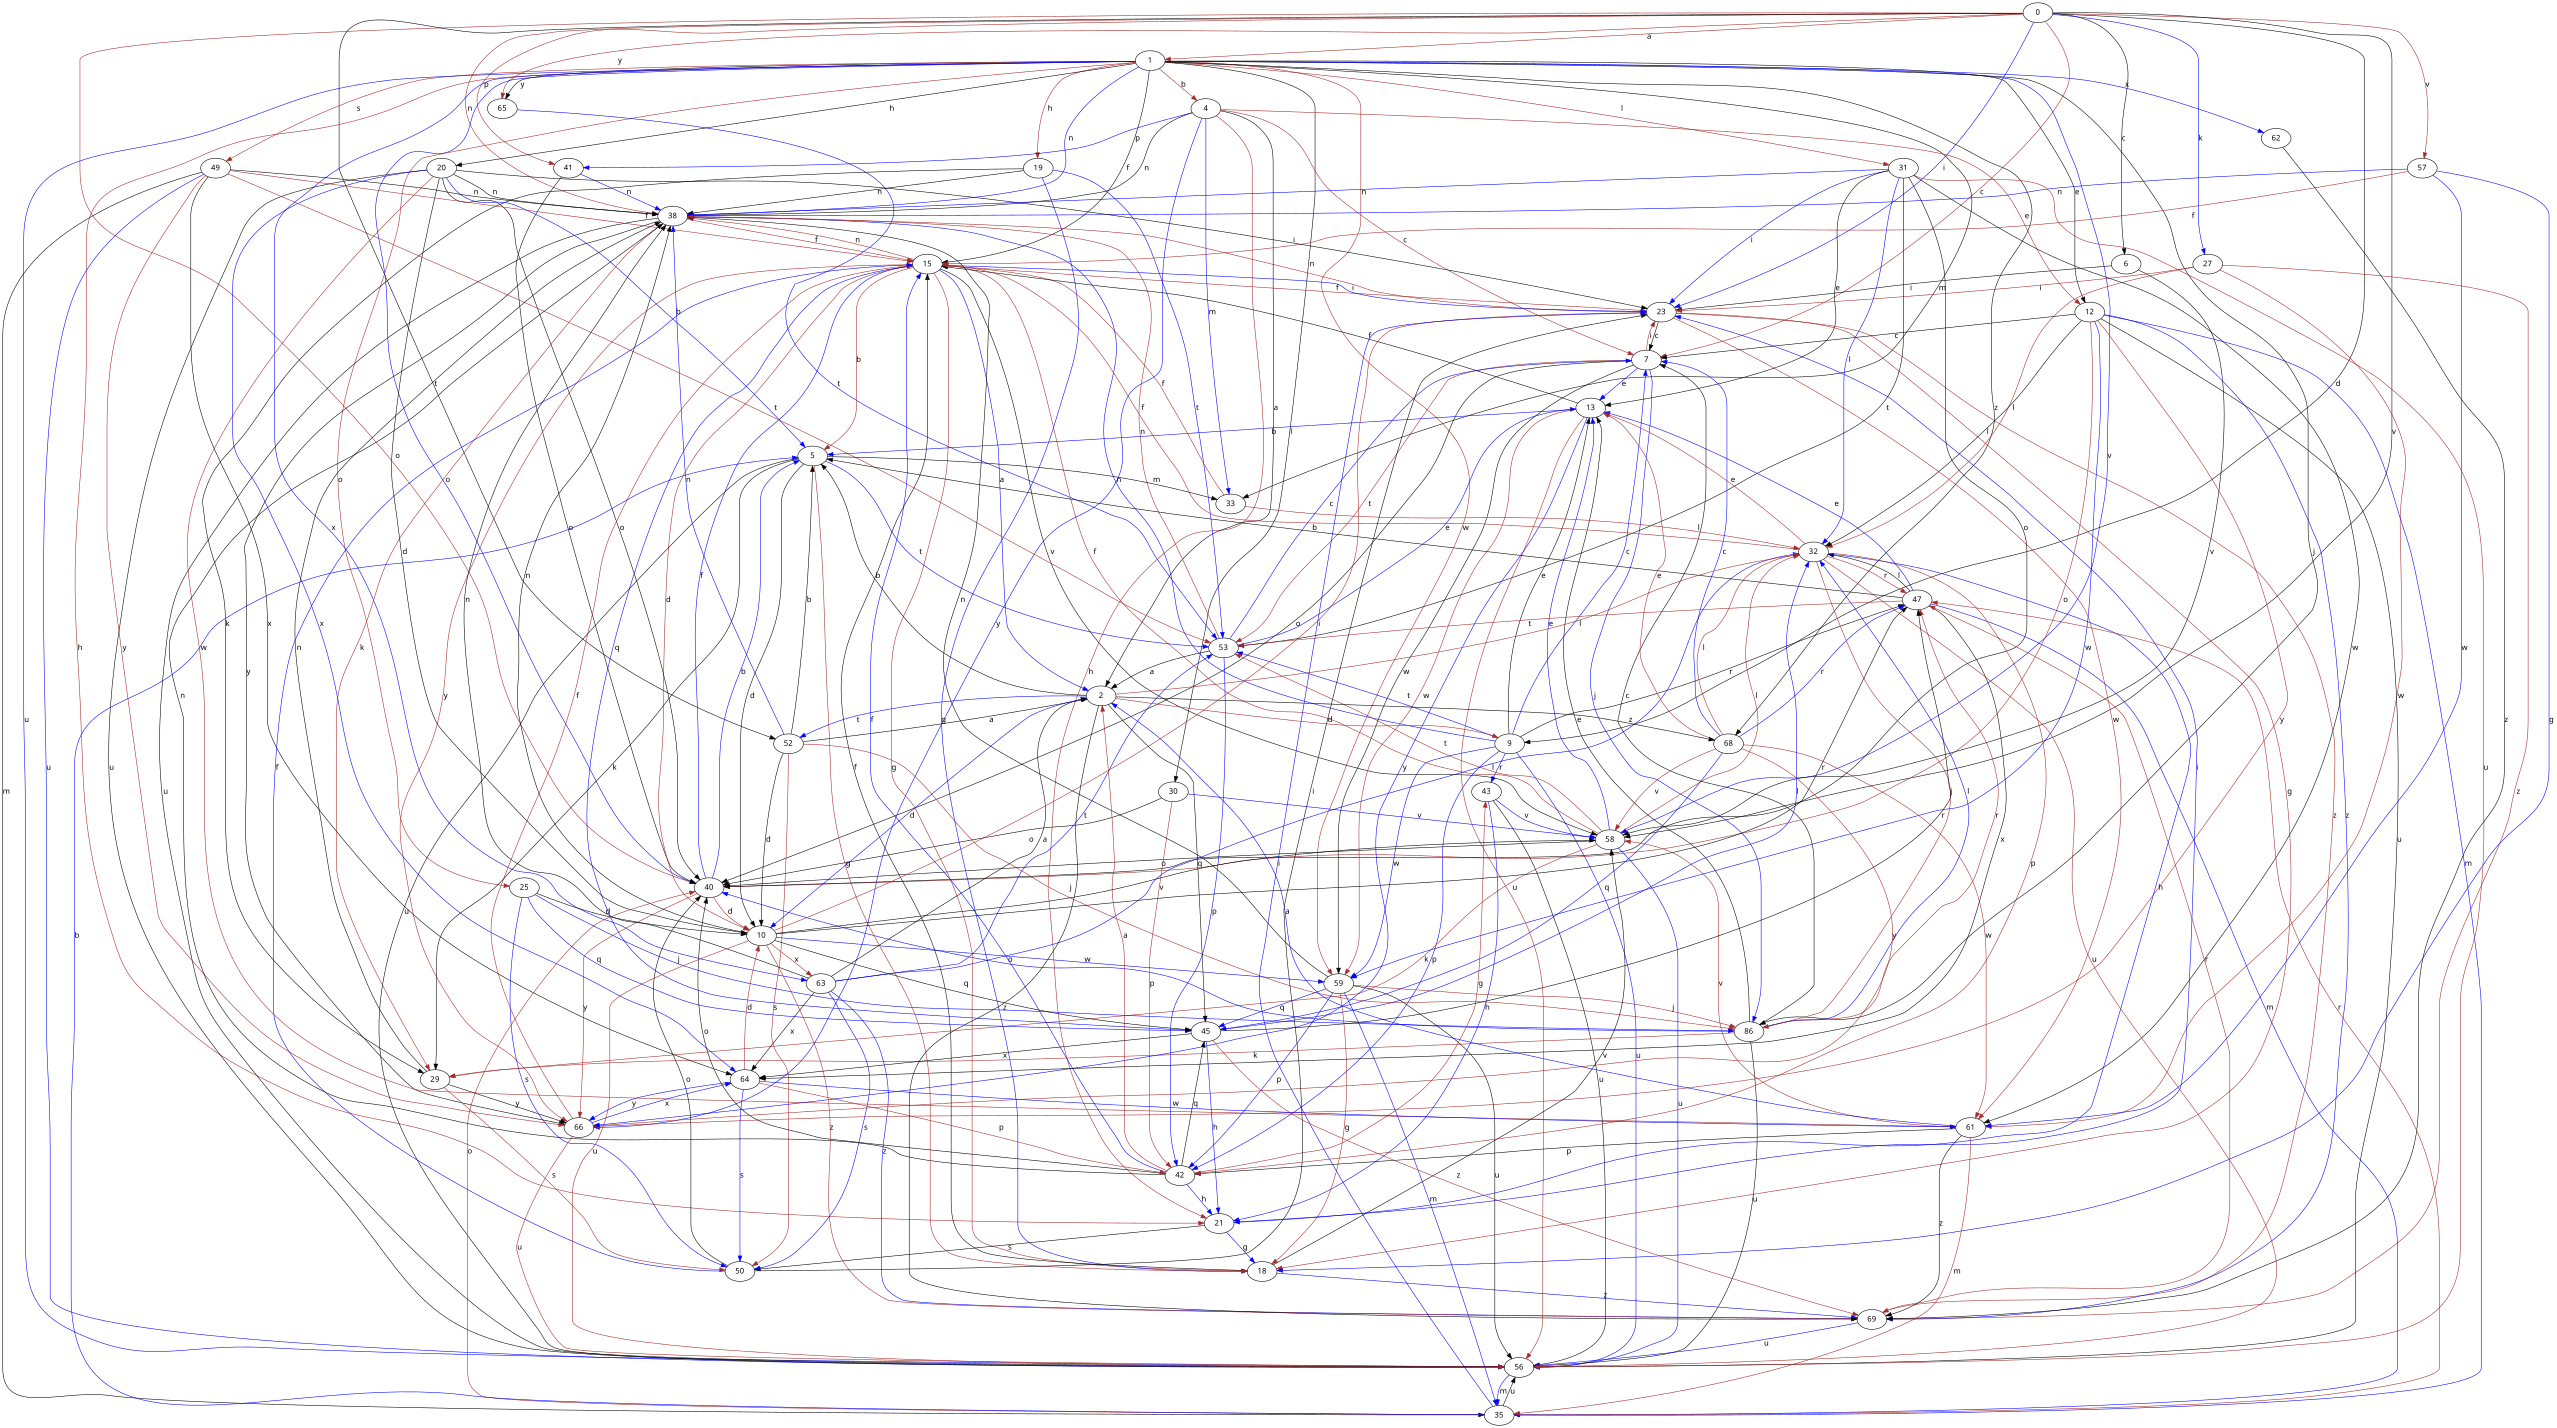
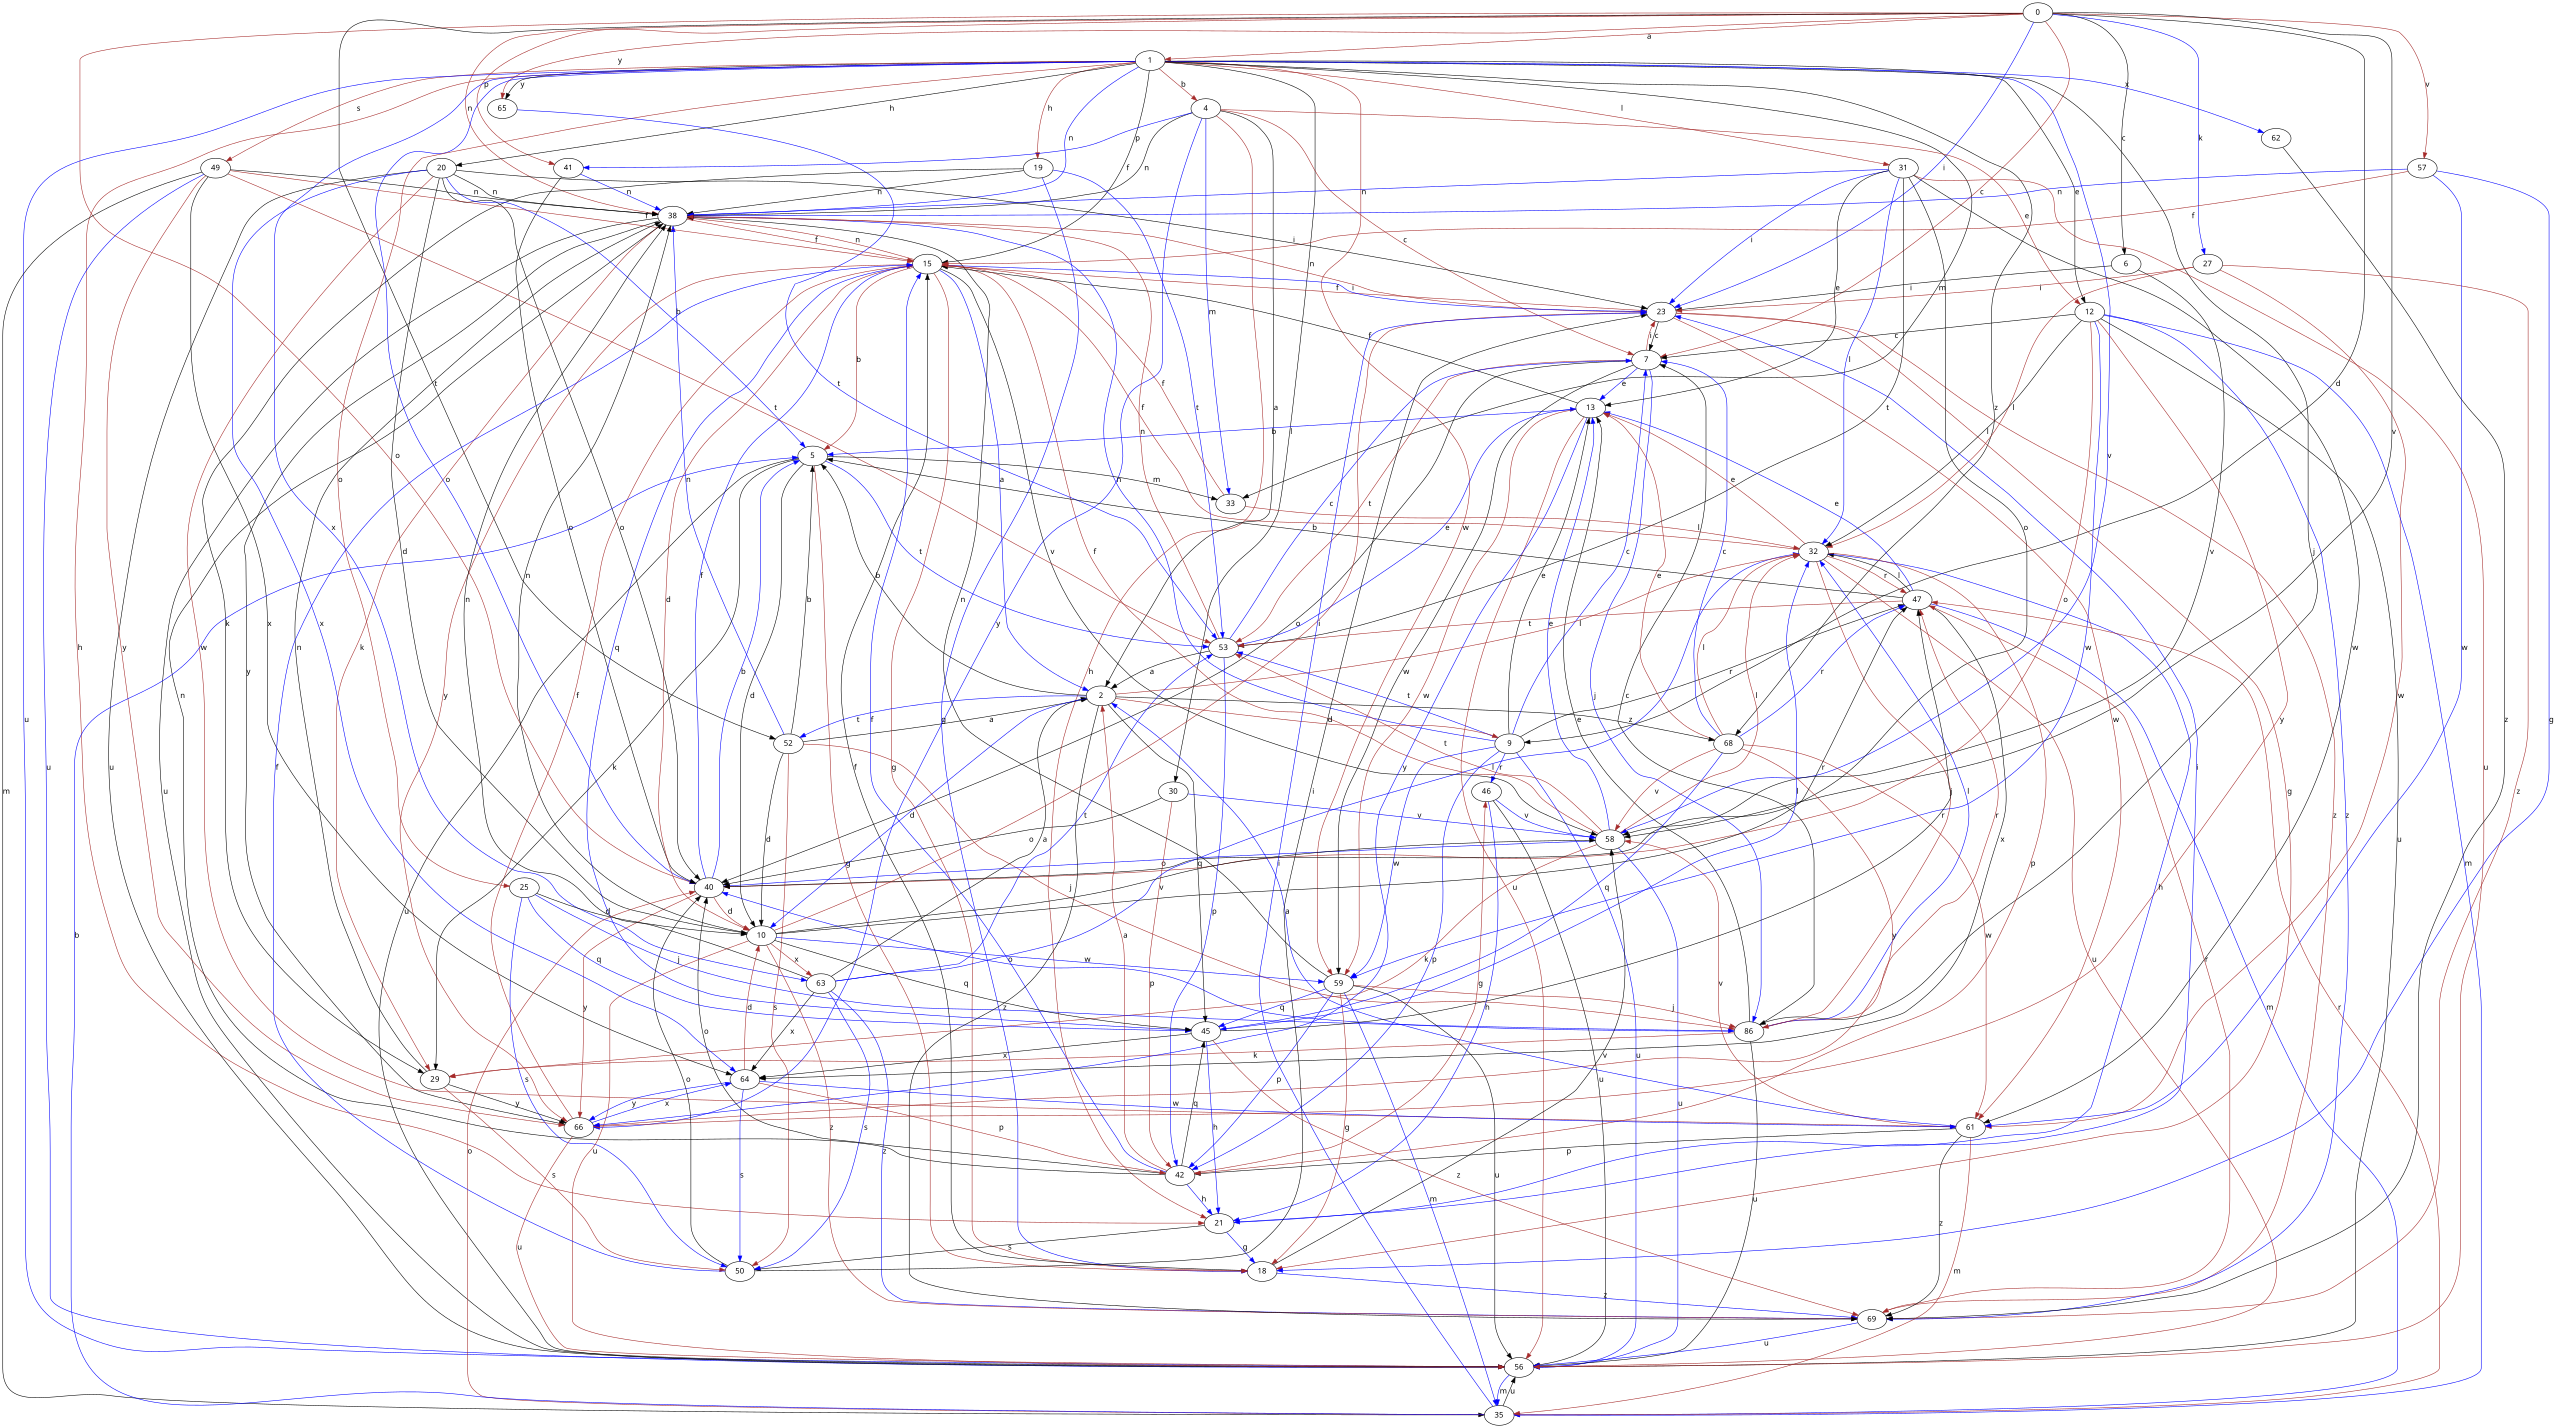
node "43": label "43" -> "46"
edge "58" -> "40": color black -> blue
